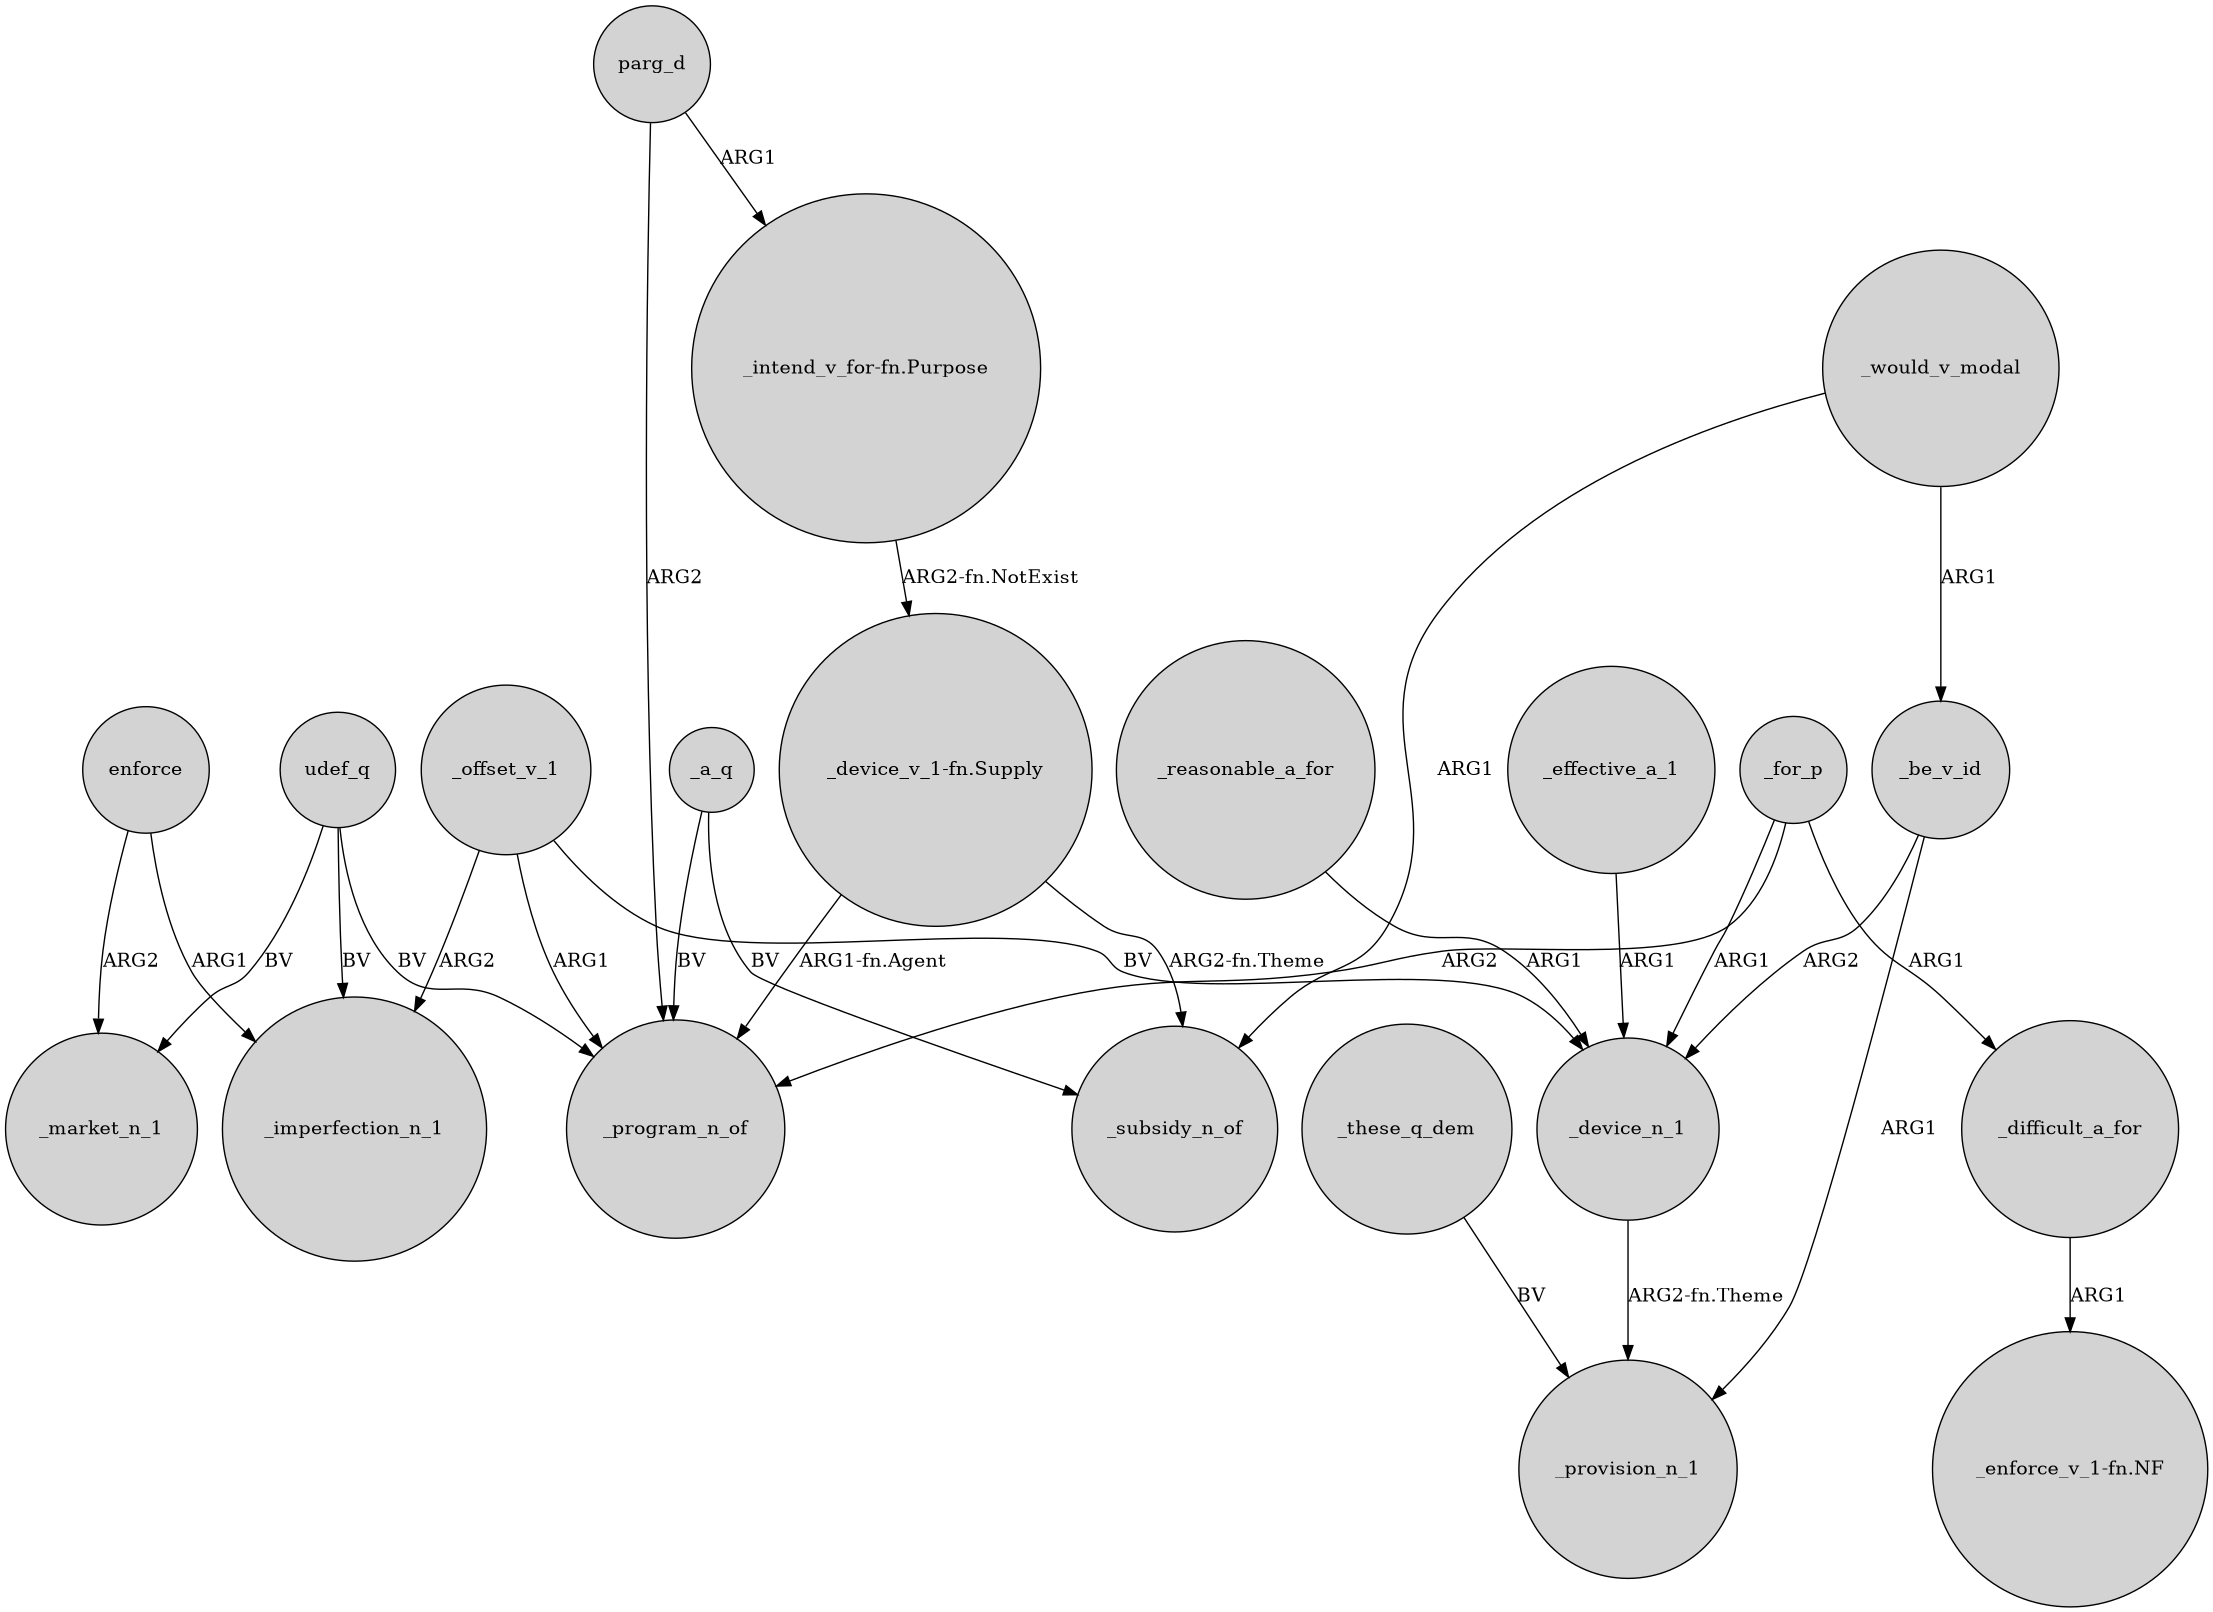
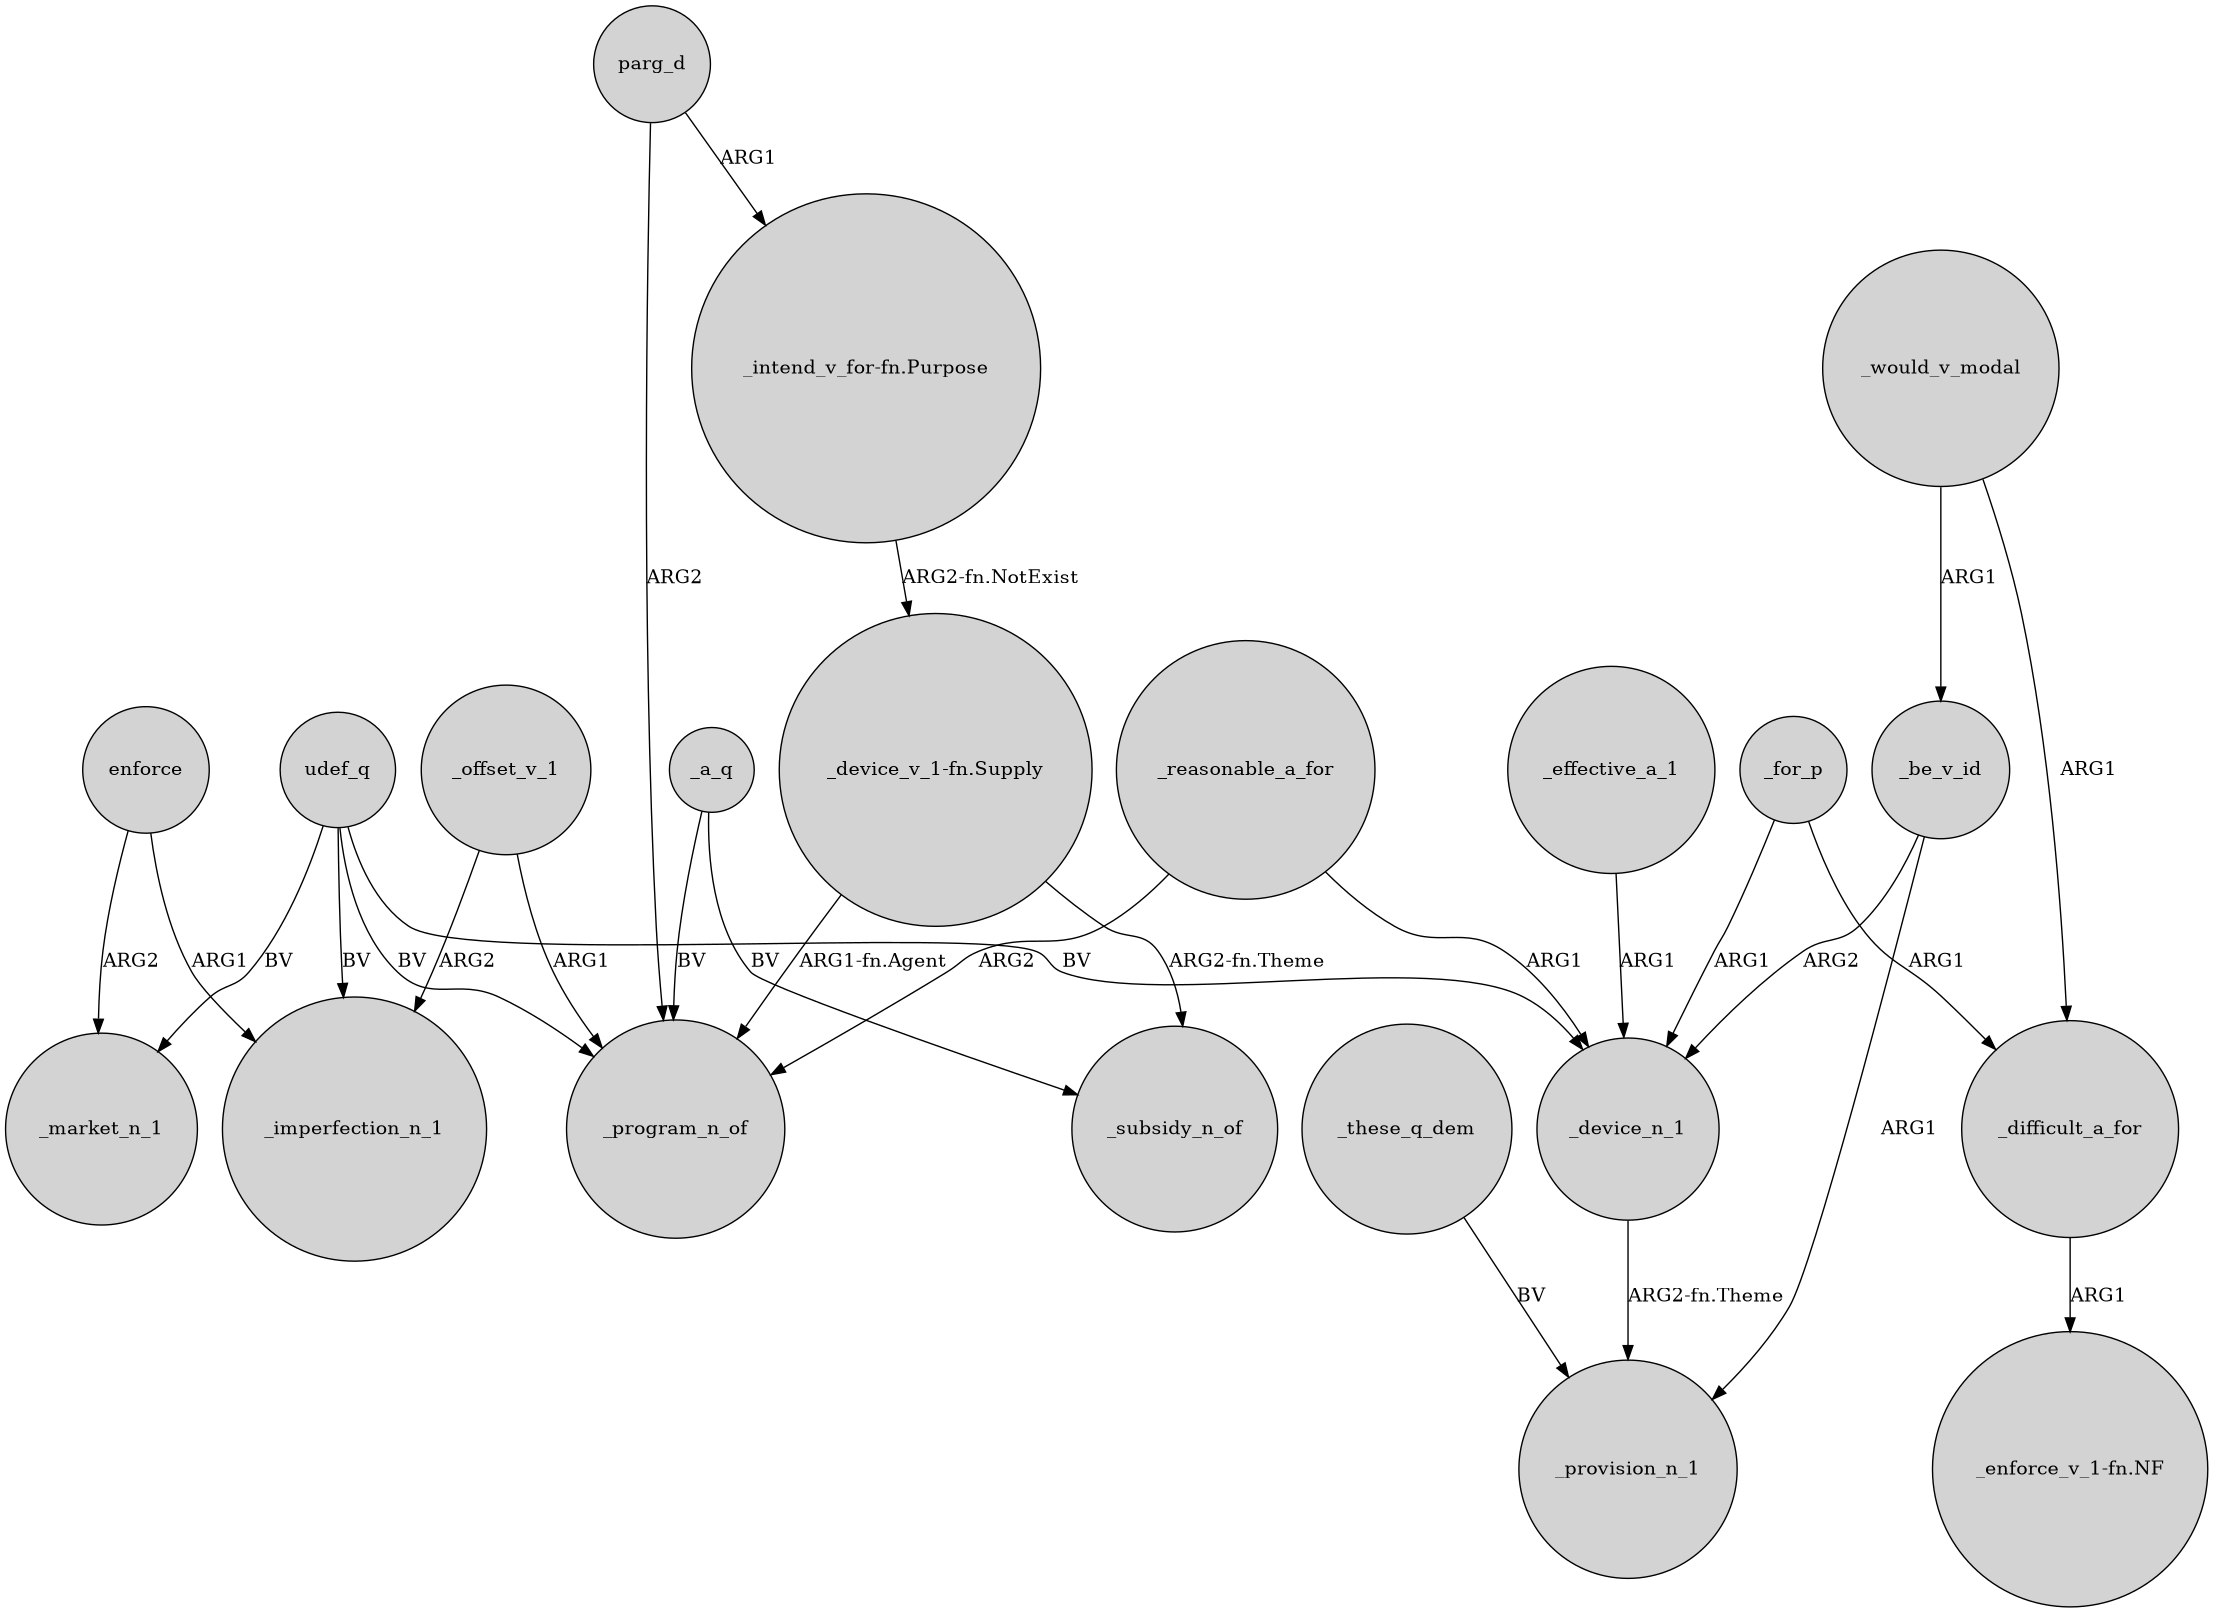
edge "_would_v_modal" -> "_subsidy_n_of": now "_would_v_modal" -> "_difficult_a_for"
edge "_offset_v_1" -> "_device_n_1": now "udef_q" -> "_device_n_1"
edge "_for_p" -> "_program_n_of": now "_reasonable_a_for" -> "_program_n_of"
